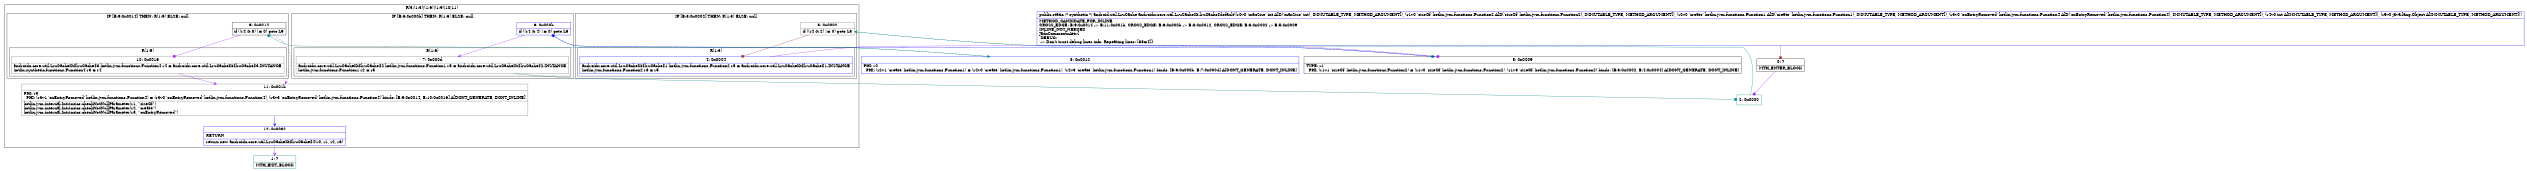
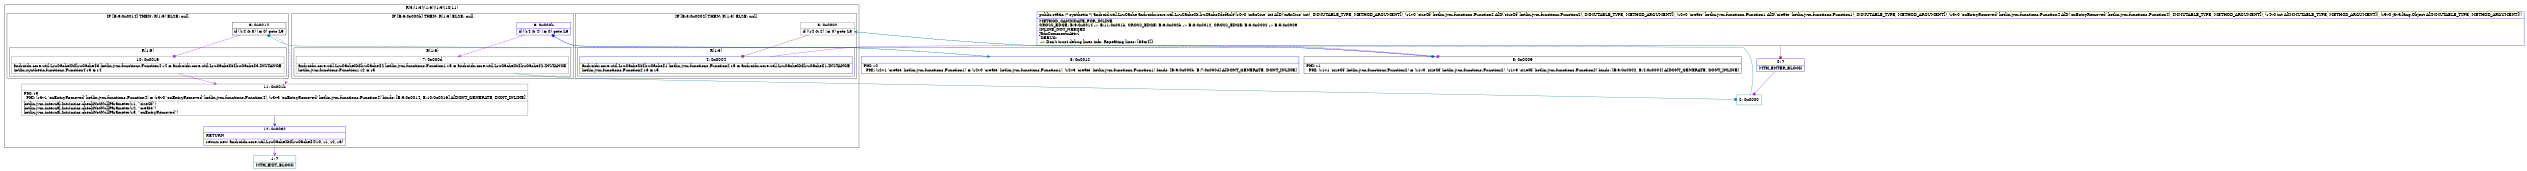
node "0: ?": color black -> blue
node "5: 0x0009": text "TYPE: r1" -> "PHI: r1"
